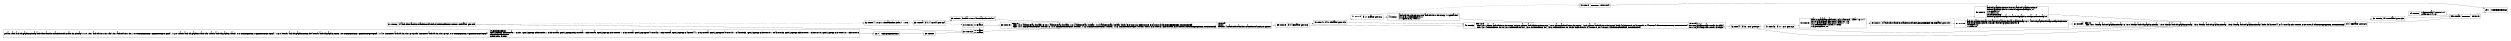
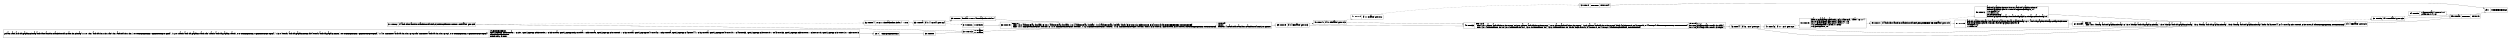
node "44: 0x0021": removed
node "34: 0x000c": text "r1 = false" -> "r1 = binds"
